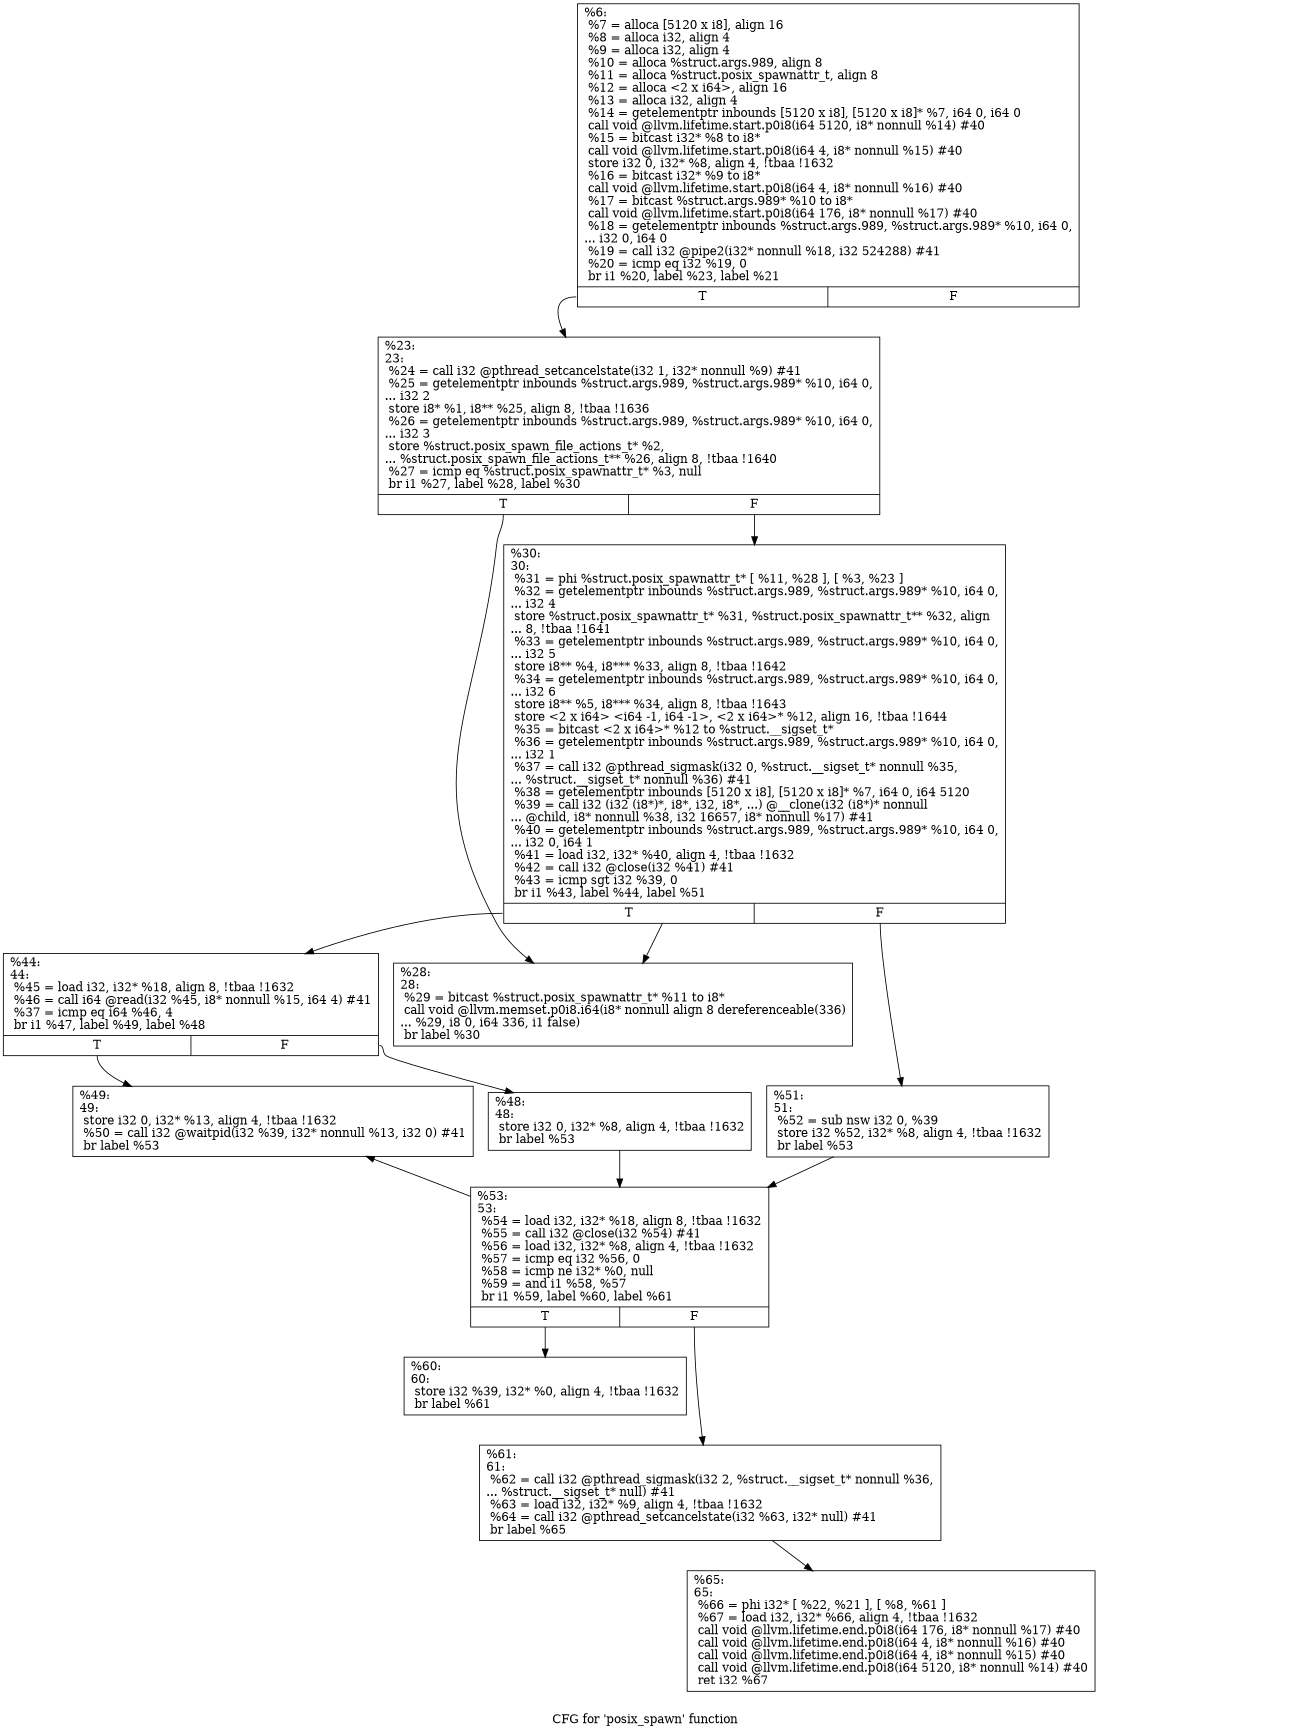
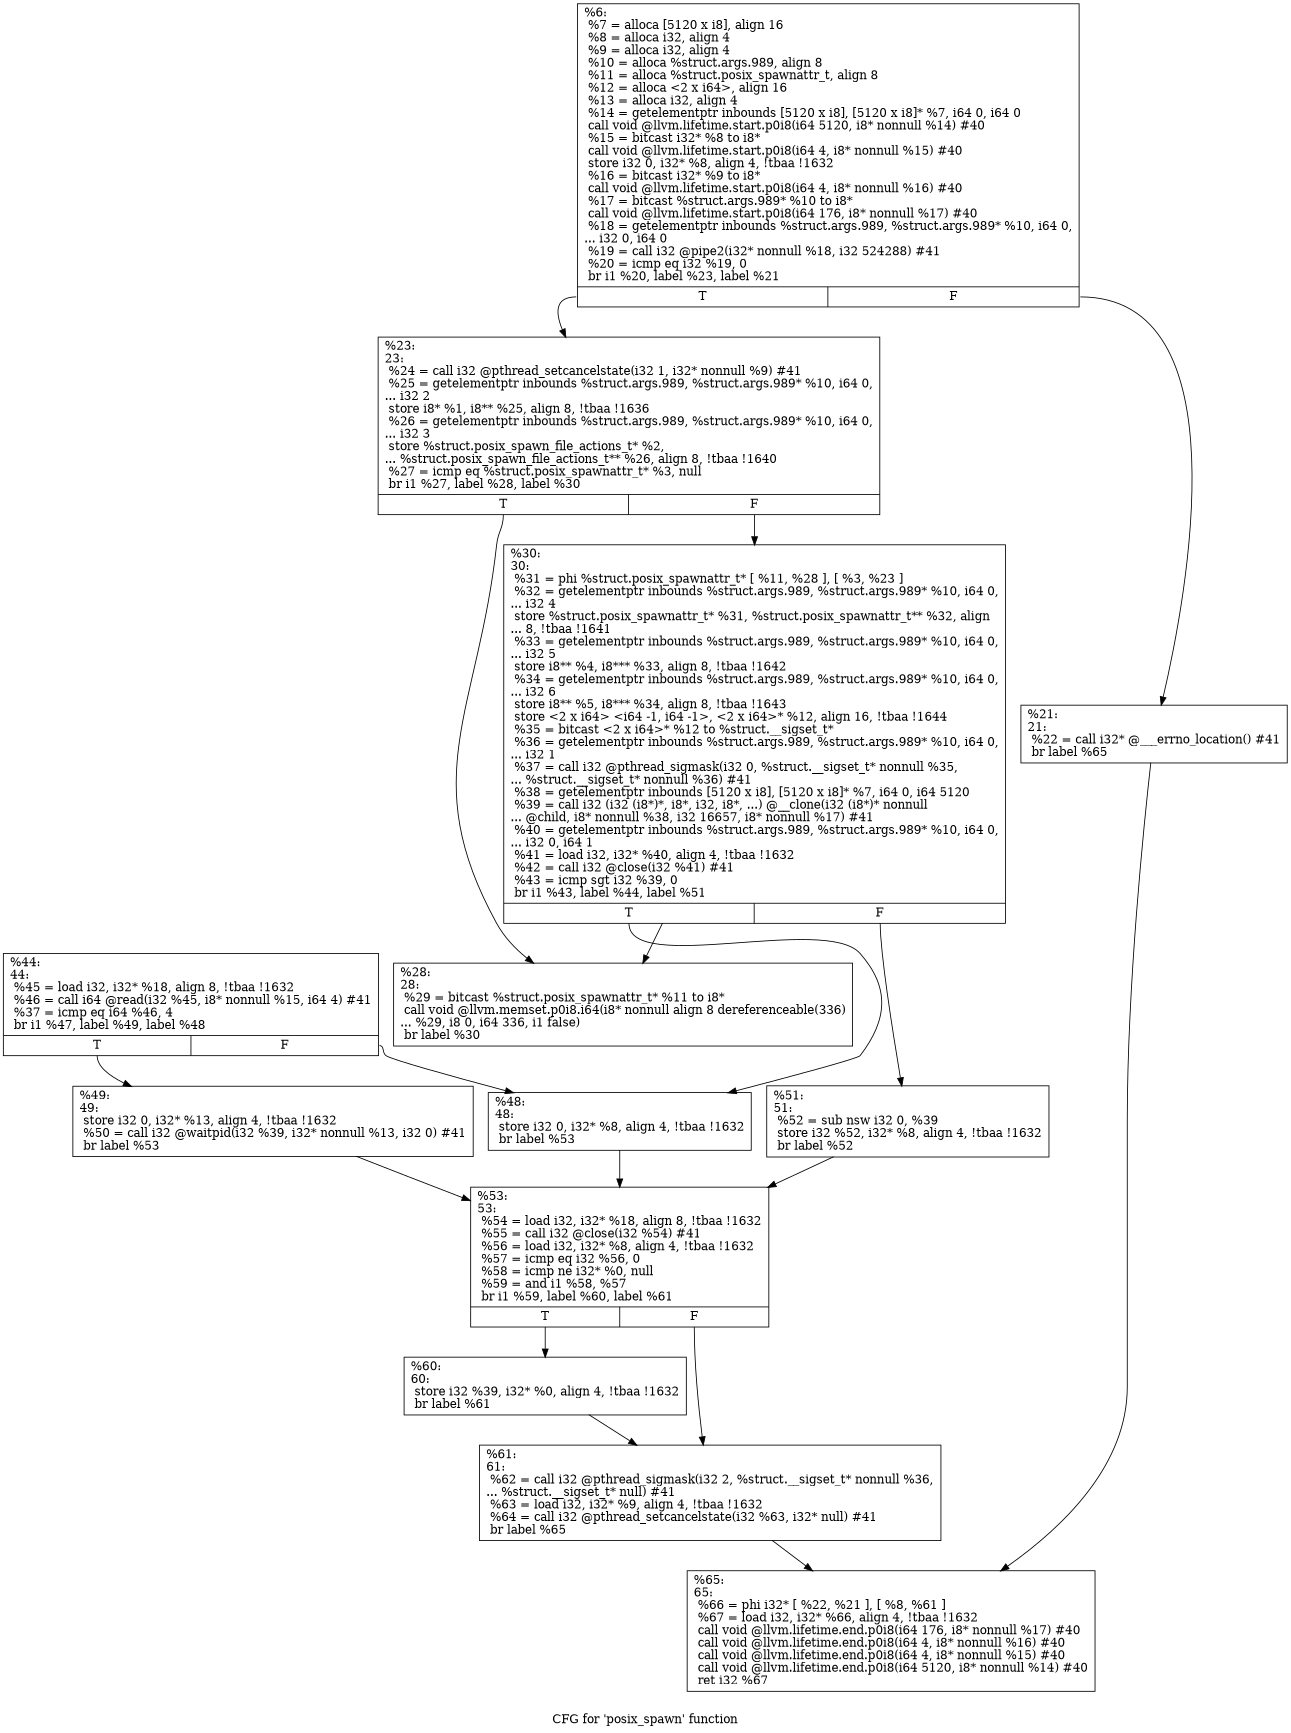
node "%21:": added
edge "%30:" -> "%44:": now "%30:" -> "%48:"
node "%51:": text "br label %53" -> "br label %52"
edge "%53:" -> "%49:": reversed
edge "%60:" -> "%61:": added
